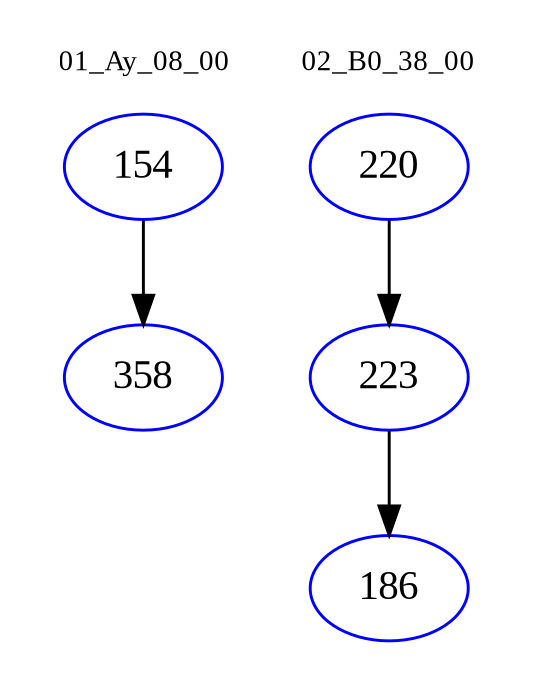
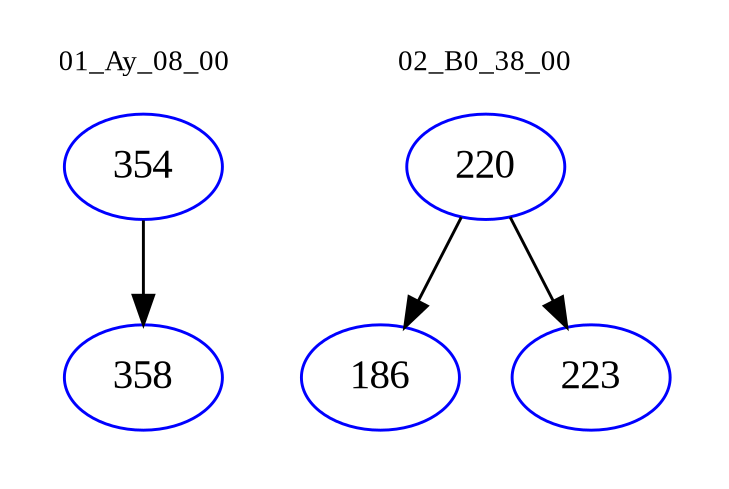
node "154": label "154" -> "354"
edge "223" -> "186": now "220" -> "186"
